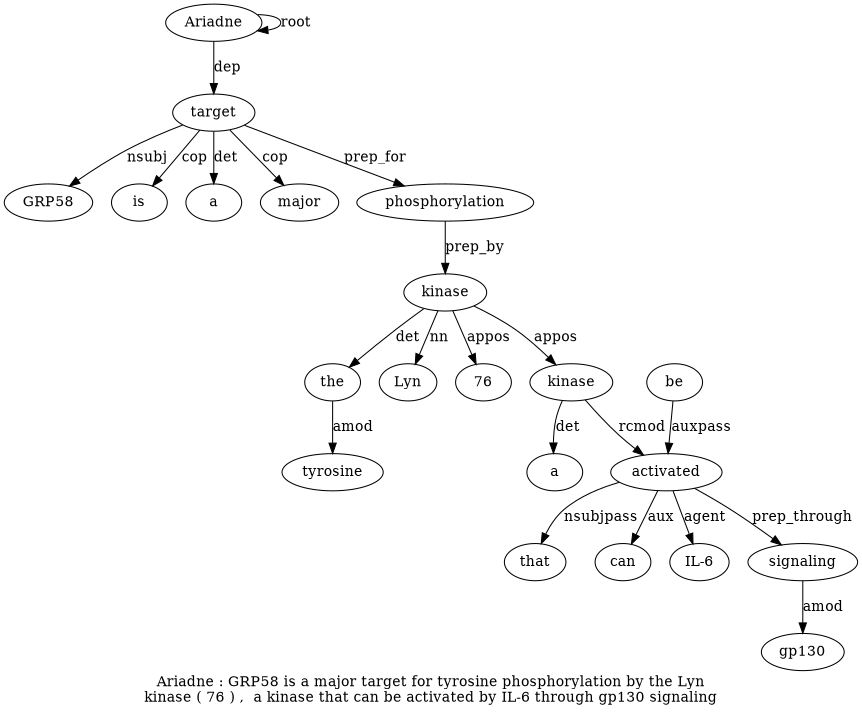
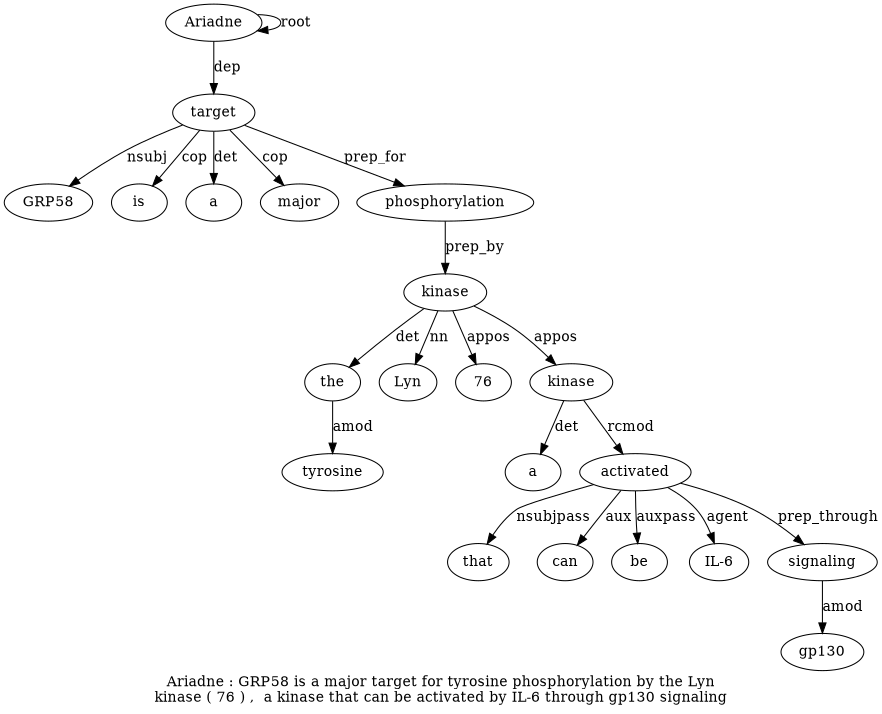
edge "be" -> "activated": reversed
